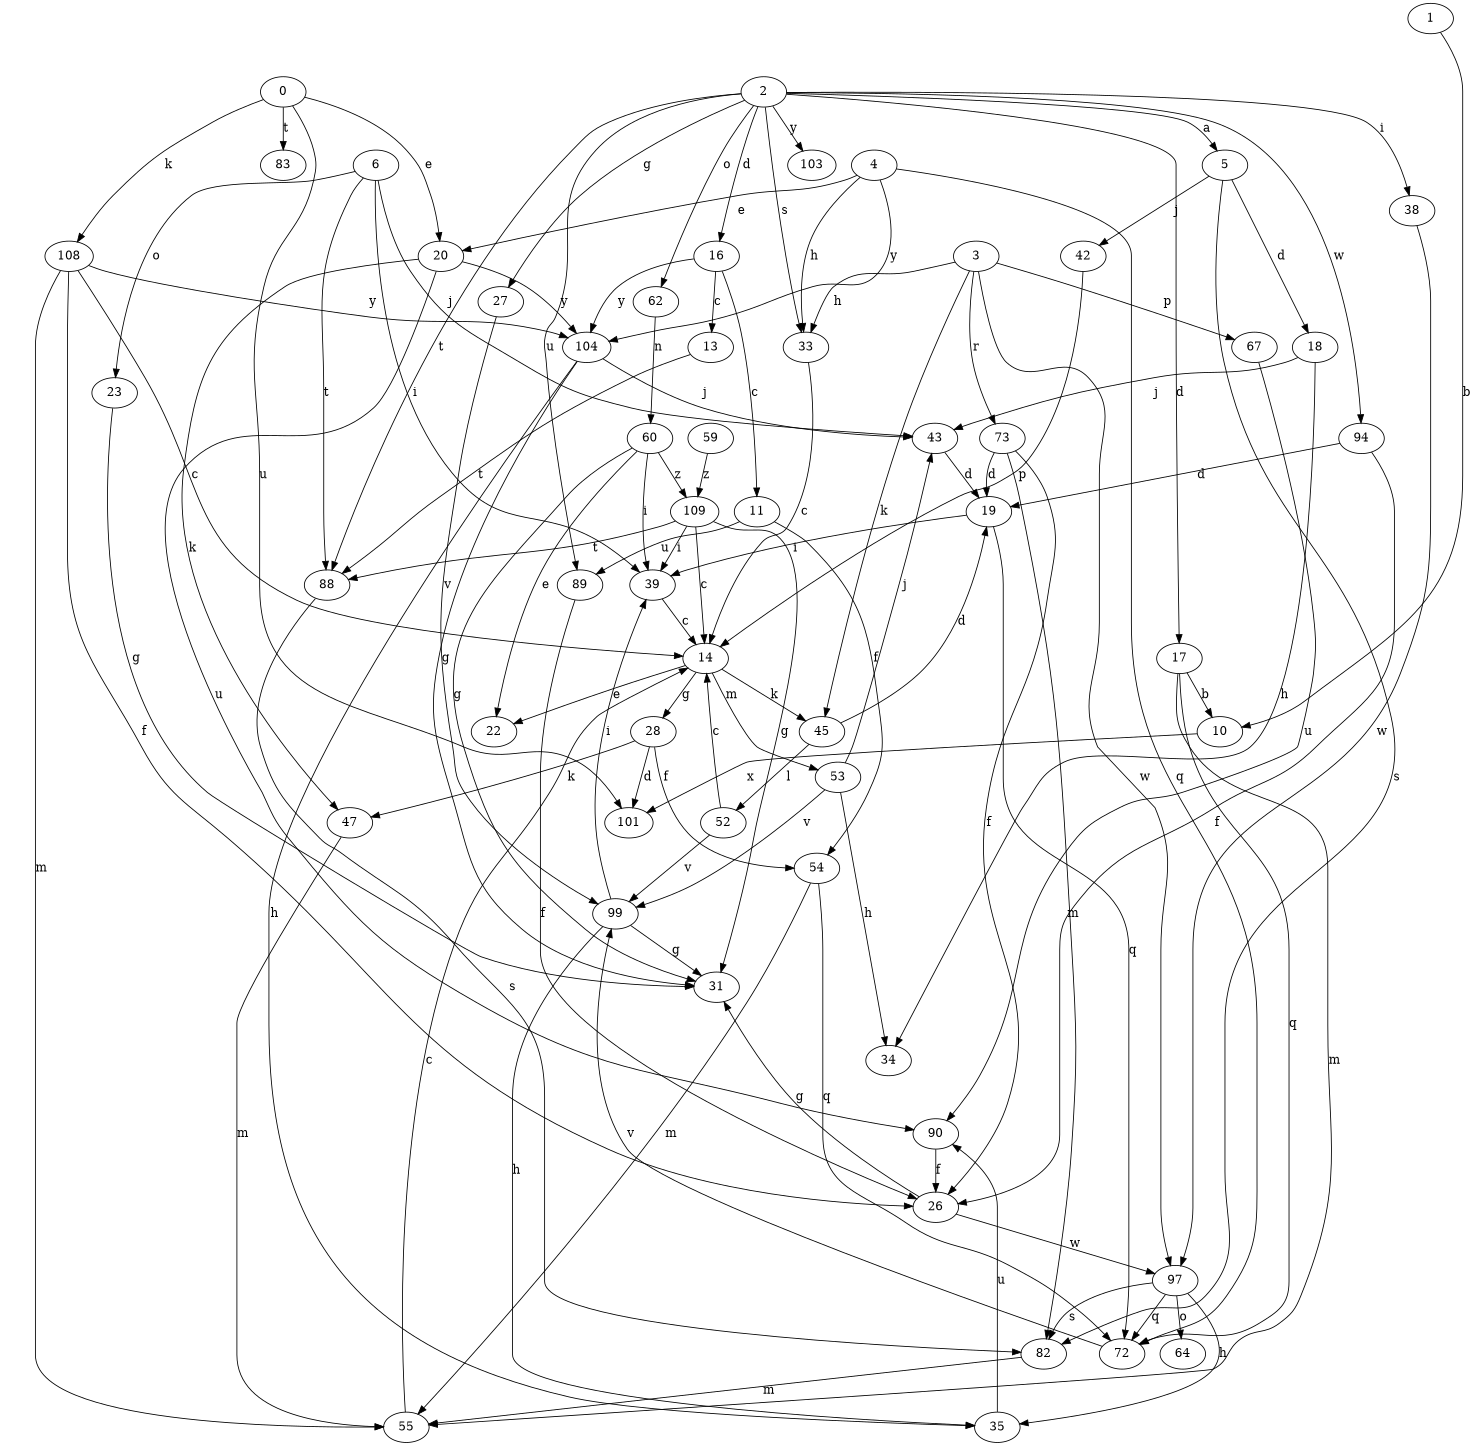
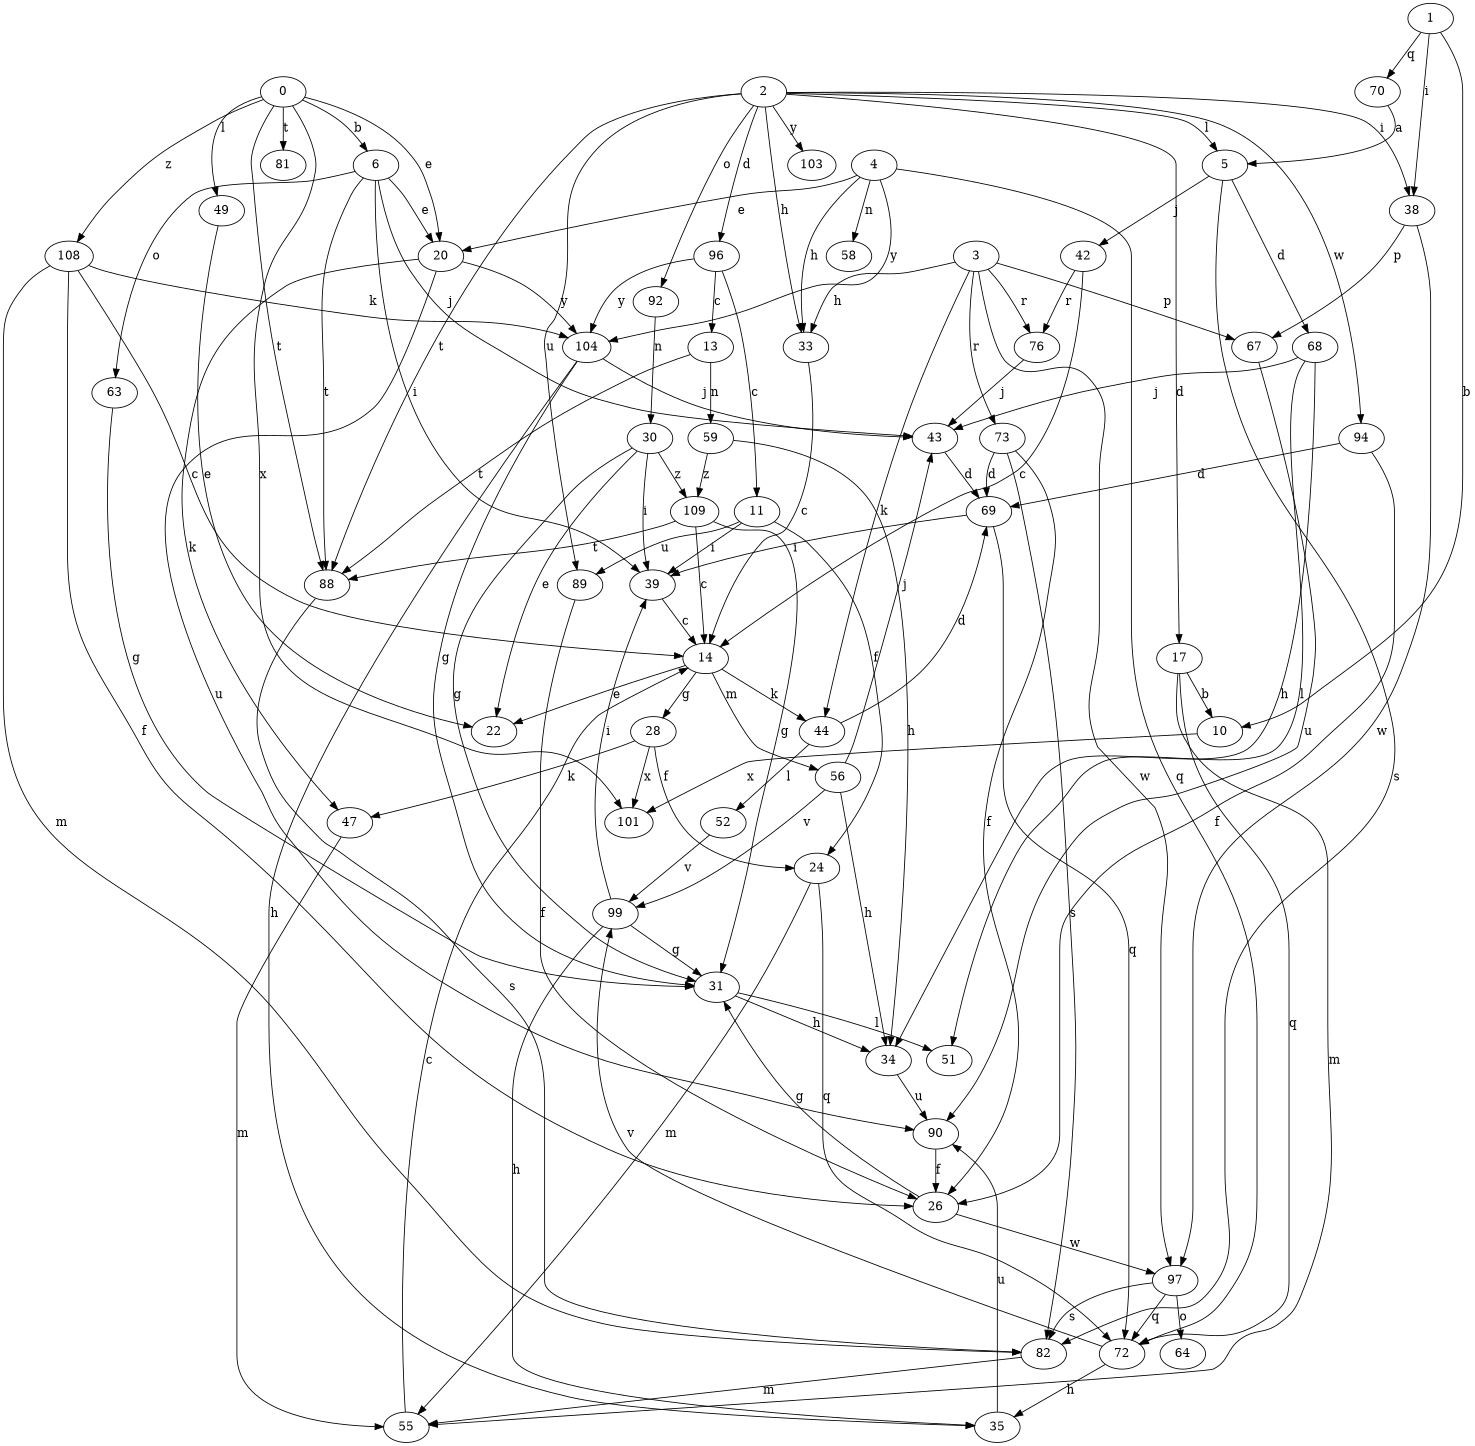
node "70": added
edge "1" -> "38": added, label "i"
edge "0" -> "6": added, label "b"
edge "2" -> "5": label "a" -> "l"
edge "0" -> "108": label "k" -> "z"
node "83": label "83" -> "81"
edge "6" -> "20": added, label "e"
node "49": added
edge "2" -> "33": label "s" -> "h"
node "16": label "16" -> "96"
node "58": added
edge "38" -> "67": added, label "p"
edge "108" -> "104": label "y" -> "k"
node "27": removed
node "62": label "62" -> "92"
edge "0" -> "88": added, label "t"
node "76": added
node "18": label "18" -> "68"
edge "13" -> "59": added, label "n"
node "23": label "23" -> "63"
node "60": label "60" -> "30"
edge "0" -> "101": label "u" -> "x"
edge "42" -> "14": label "p" -> "c"
node "19": label "19" -> "69"
edge "109" -> "39": now "11" -> "39"
edge "59" -> "34": added, label "h"
node "45": label "45" -> "44"
edge "52" -> "14": removed, label "c"
edge "28" -> "101": label "d" -> "x"
node "53": label "53" -> "56"
node "54": label "54" -> "24"
edge "73" -> "82": label "m" -> "s"
edge "108" -> "55": now "108" -> "82"
edge "31" -> "34": added, label "h"
node "51": added
edge "34" -> "90": added, label "u"
edge "97" -> "35": now "72" -> "35"
